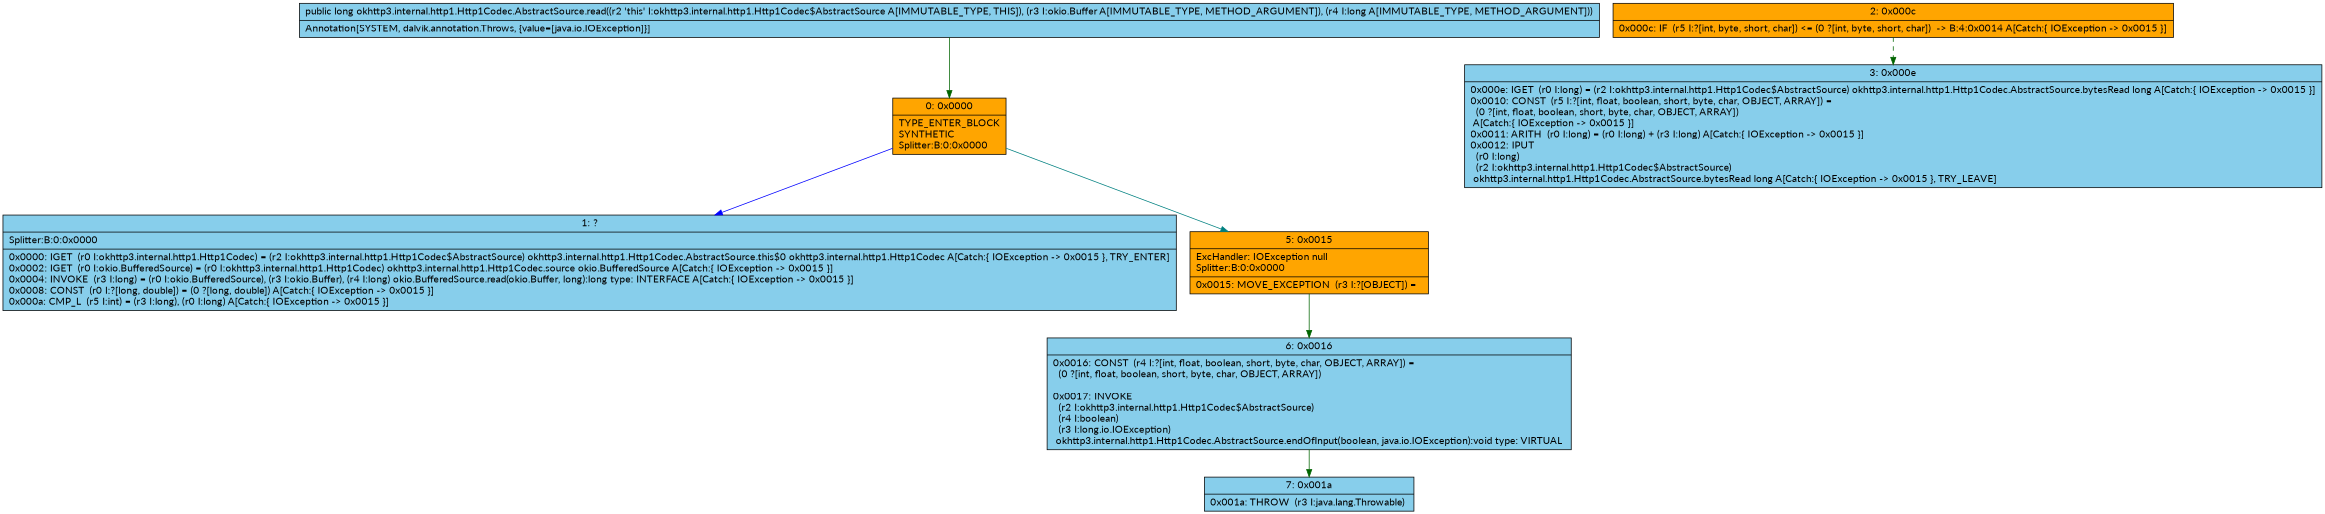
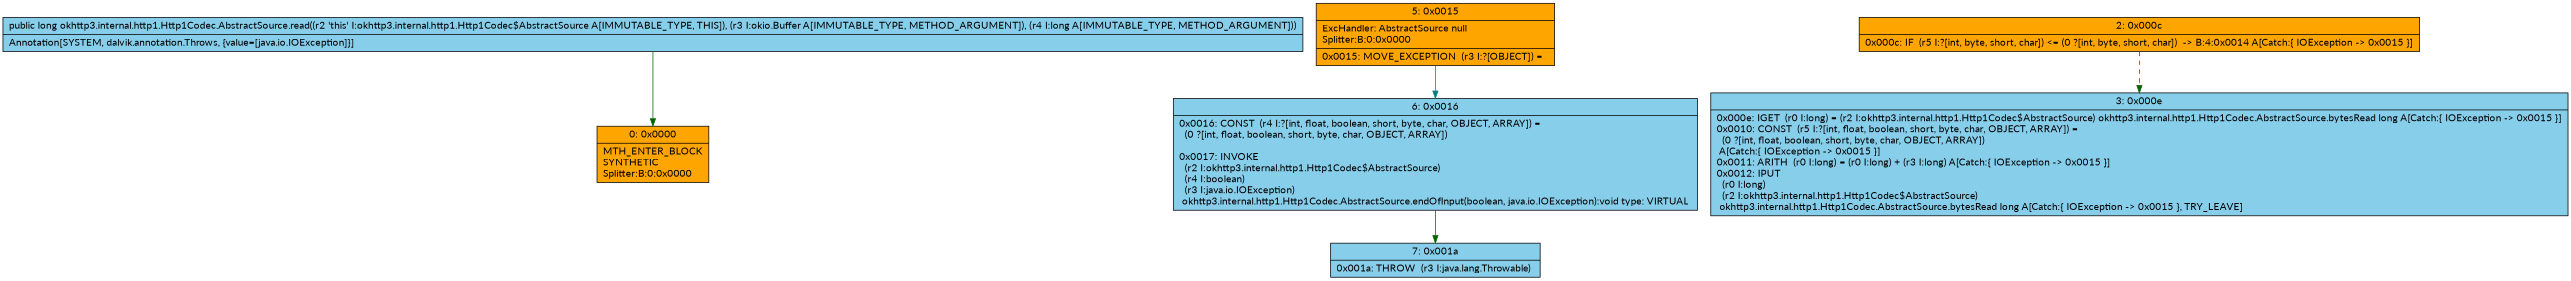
node "0: 0x0000": text "TYPE_ENTER_BLOCK" -> "MTH_ENTER_BLOCK"
edge "0: 0x0000" -> "5: 0x0015": removed
node "5: 0x0015": text "ExcHandler: IOException null" -> "ExcHandler: AbstractSource null"
node "1: ?": removed
edge "5: 0x0015" -> "6: 0x0016": color darkgreen -> teal
node "6: 0x0016": text "(r3 I:long.io.IOException)" -> "(r3 I:java.io.IOException)"
